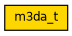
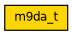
node "m3da_t": label "m3da_t" -> "m9da_t"
